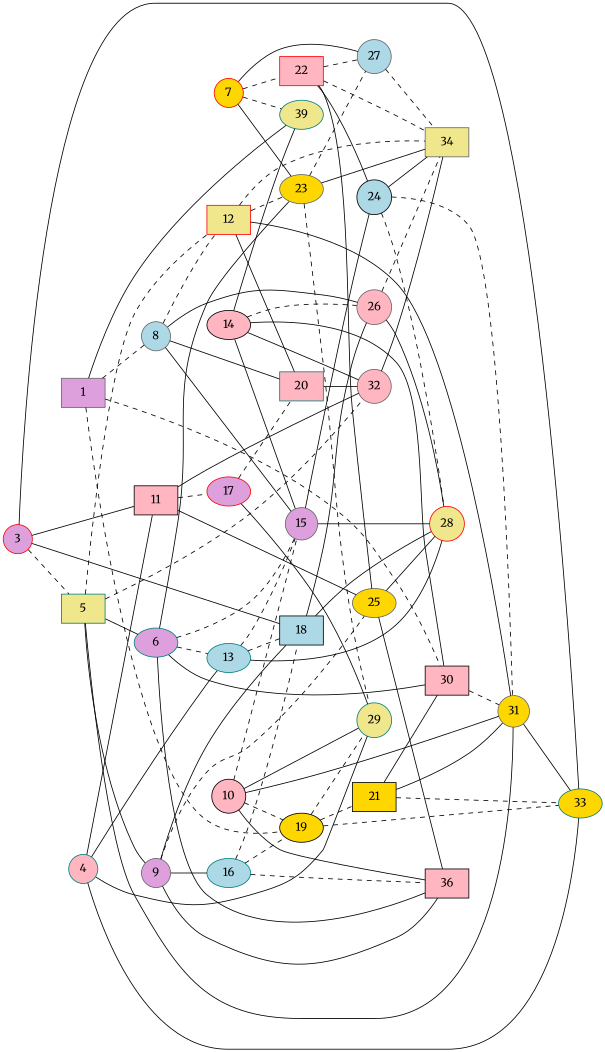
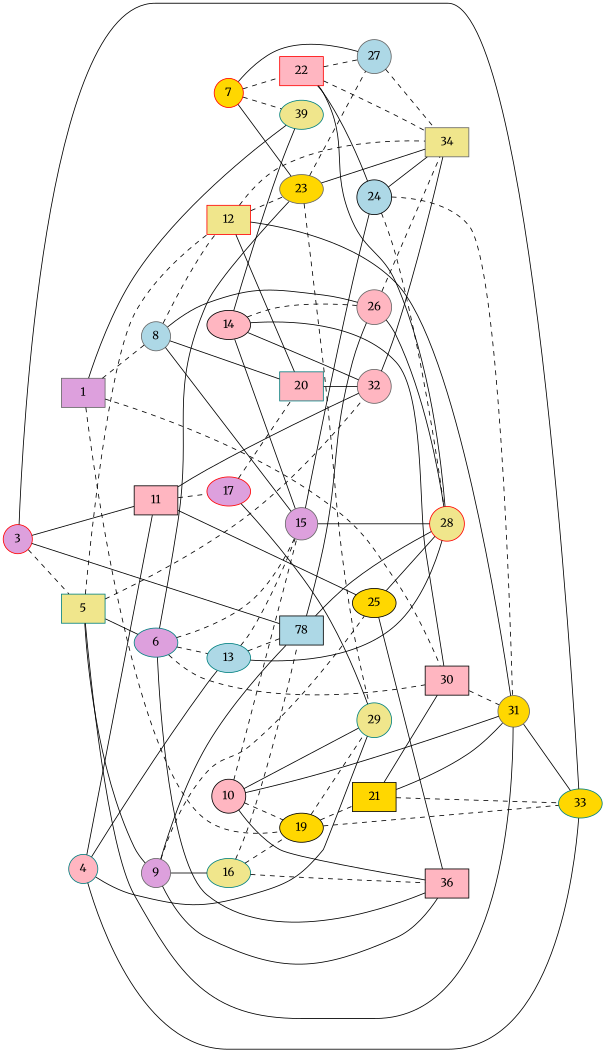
edge "22" -- "25": now "22" -- "28"
node "25": color gray40 -> black
node "18": label "18" -> "78"
edge "6" -- "30": style solid -> dashed
node "16": fillcolor lightblue -> khaki
